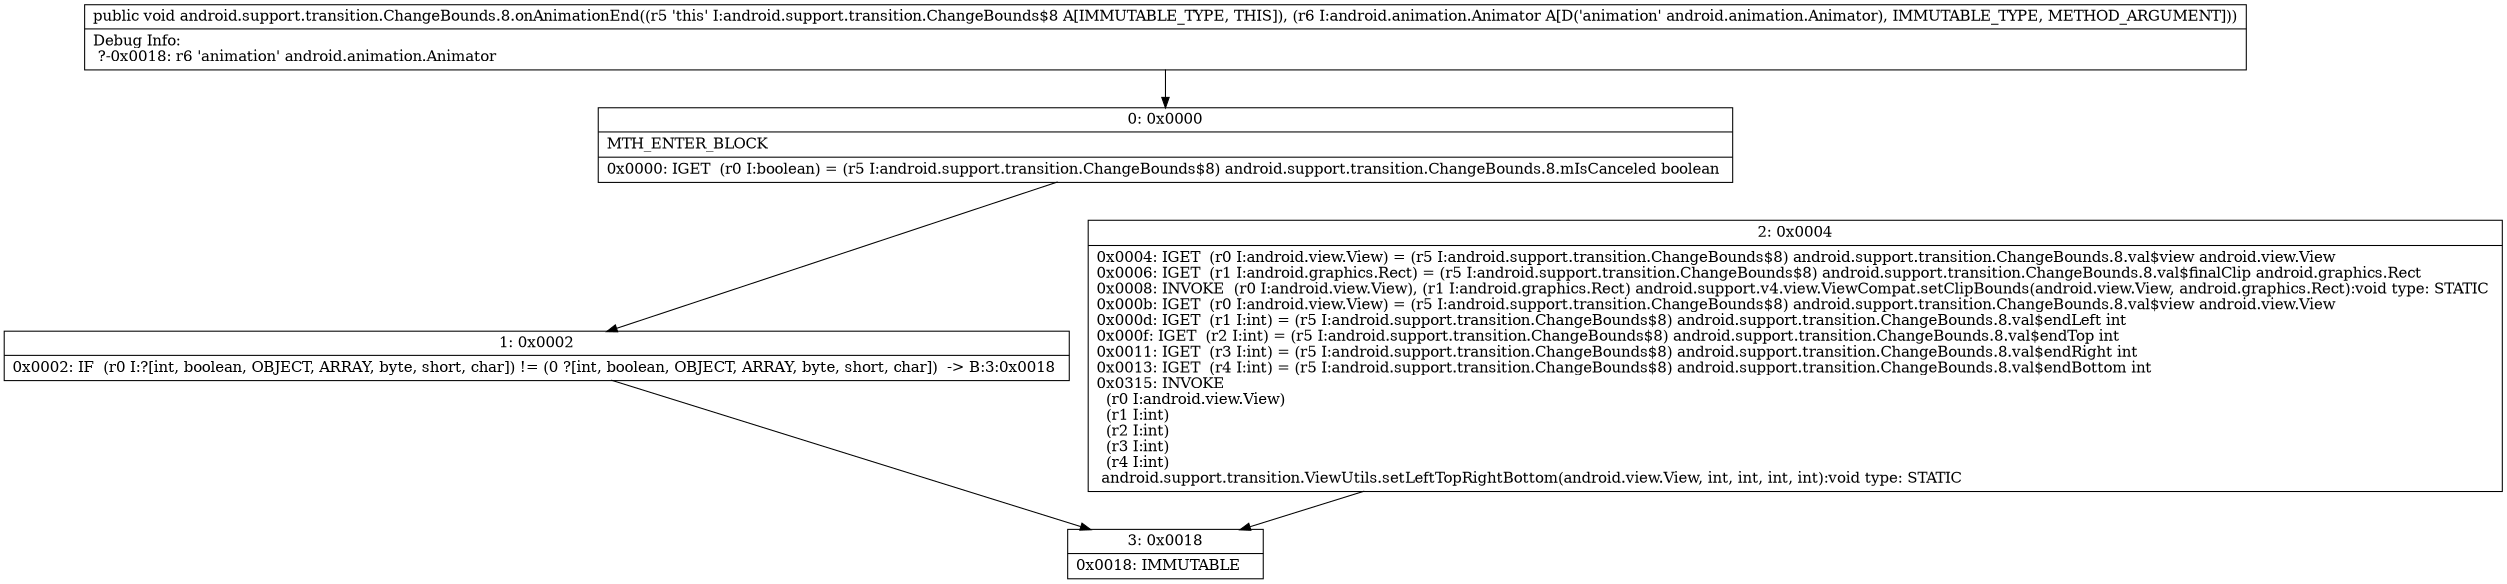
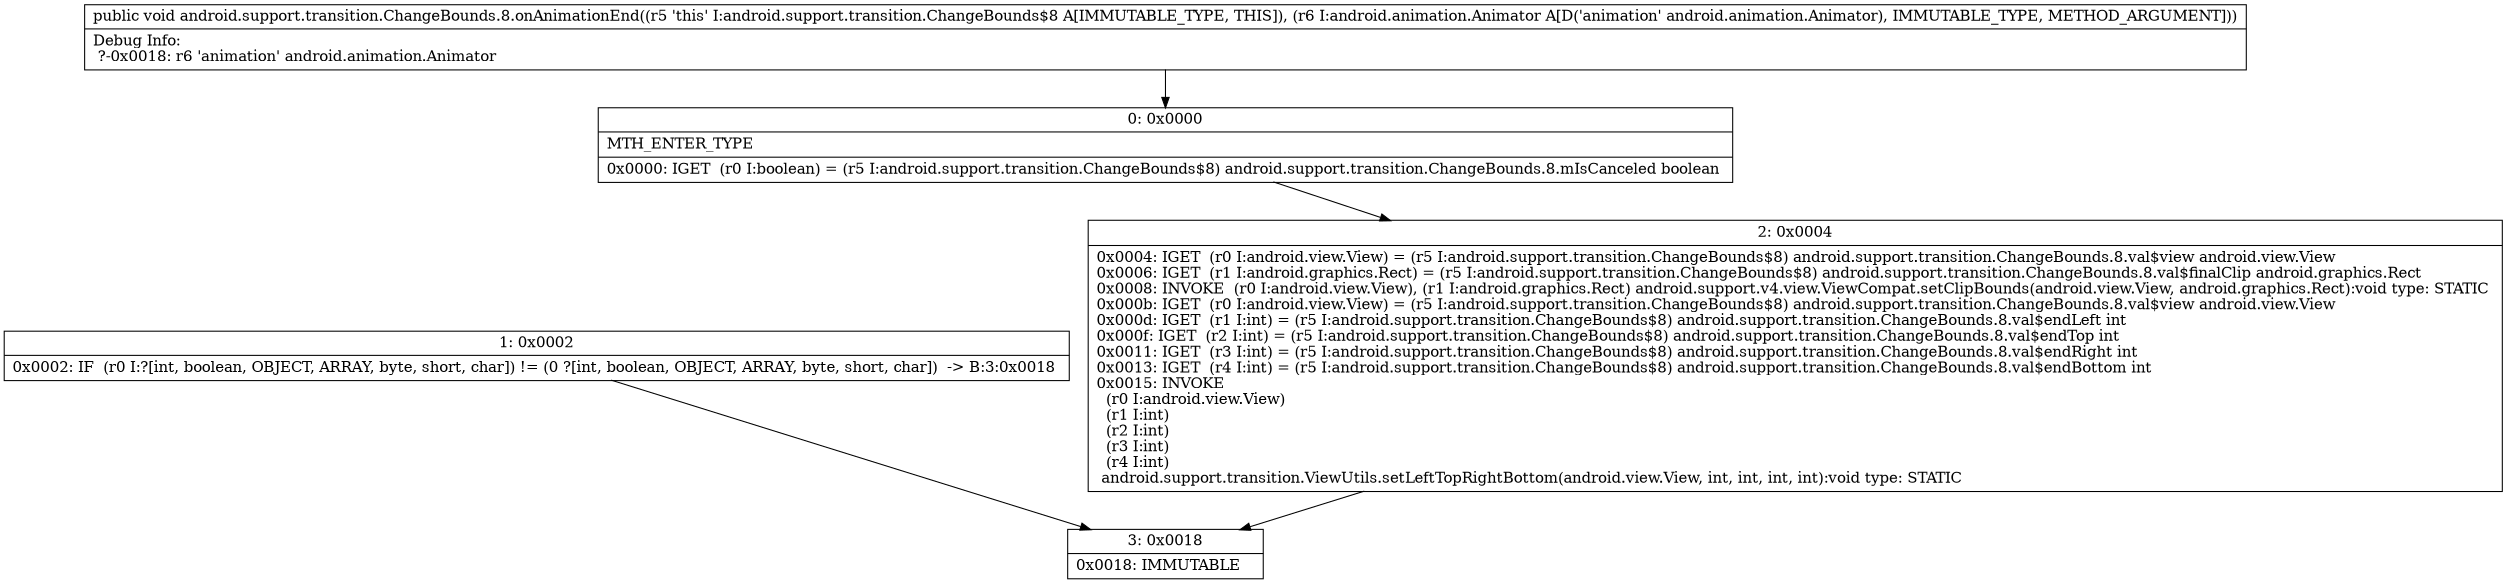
node "0: 0x0000": text "MTH_ENTER_BLOCK" -> "MTH_ENTER_TYPE"
edge "0: 0x0000" -> "1: 0x0002": now "0: 0x0000" -> "2: 0x0004"
node "2: 0x0004": text "0x0315: INVOKE" -> "0x0015: INVOKE"
